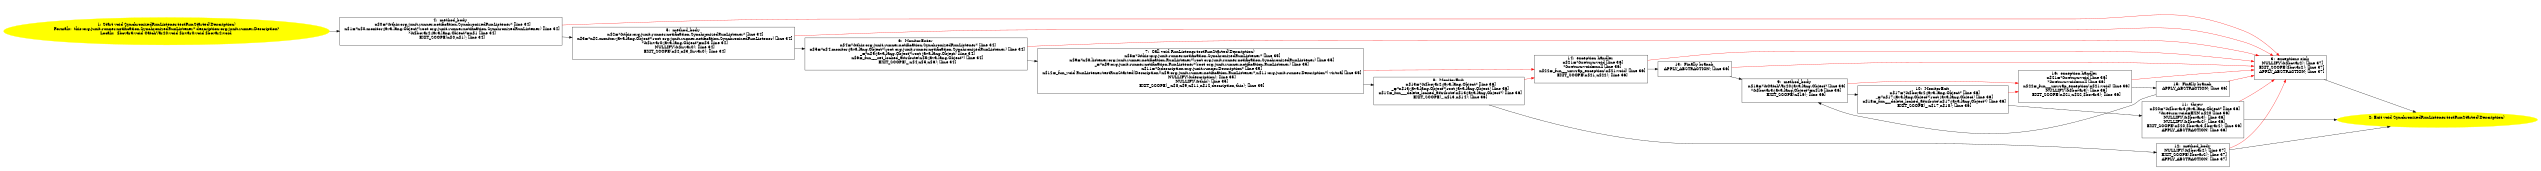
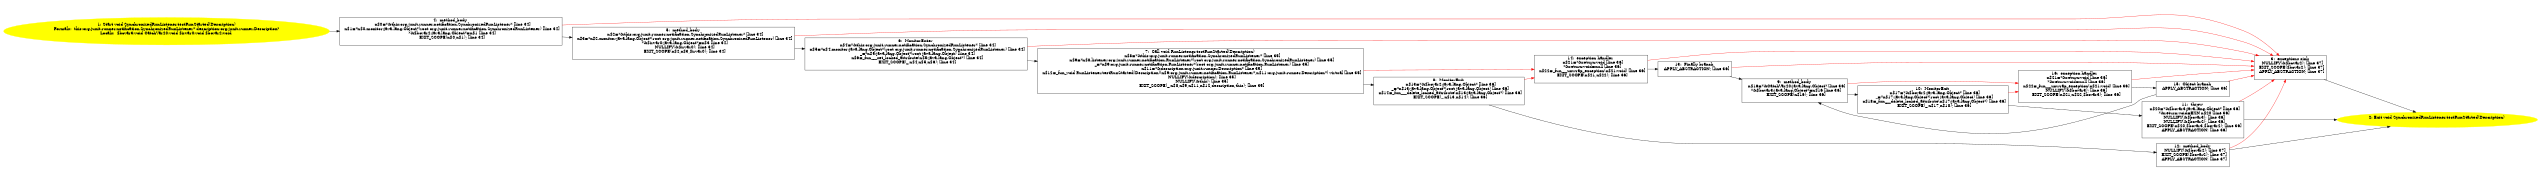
node "15:  Finally branch APPLY_ABSTRACTION; [line 36]": label "15:  Finally branch APPLY_ABSTRACTION; [line 36]" -> "15:  Object branch APPLY_ABSTRACTION; [line 36]"
